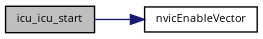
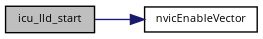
node "icu_icu_start": label "icu_icu_start" -> "icu_lld_start"
